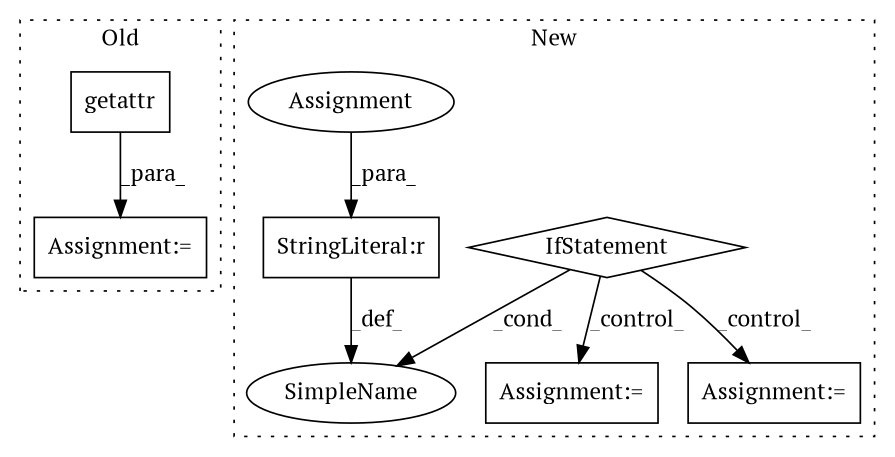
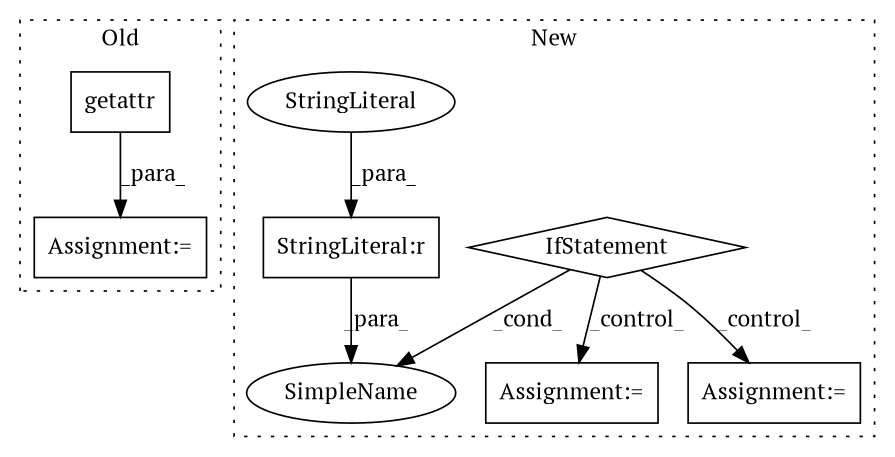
node "Assignment": label "Assignment" -> "StringLiteral"
edge "StringLiteral:r" -> "SimpleName": label "_def_" -> "_para_"
